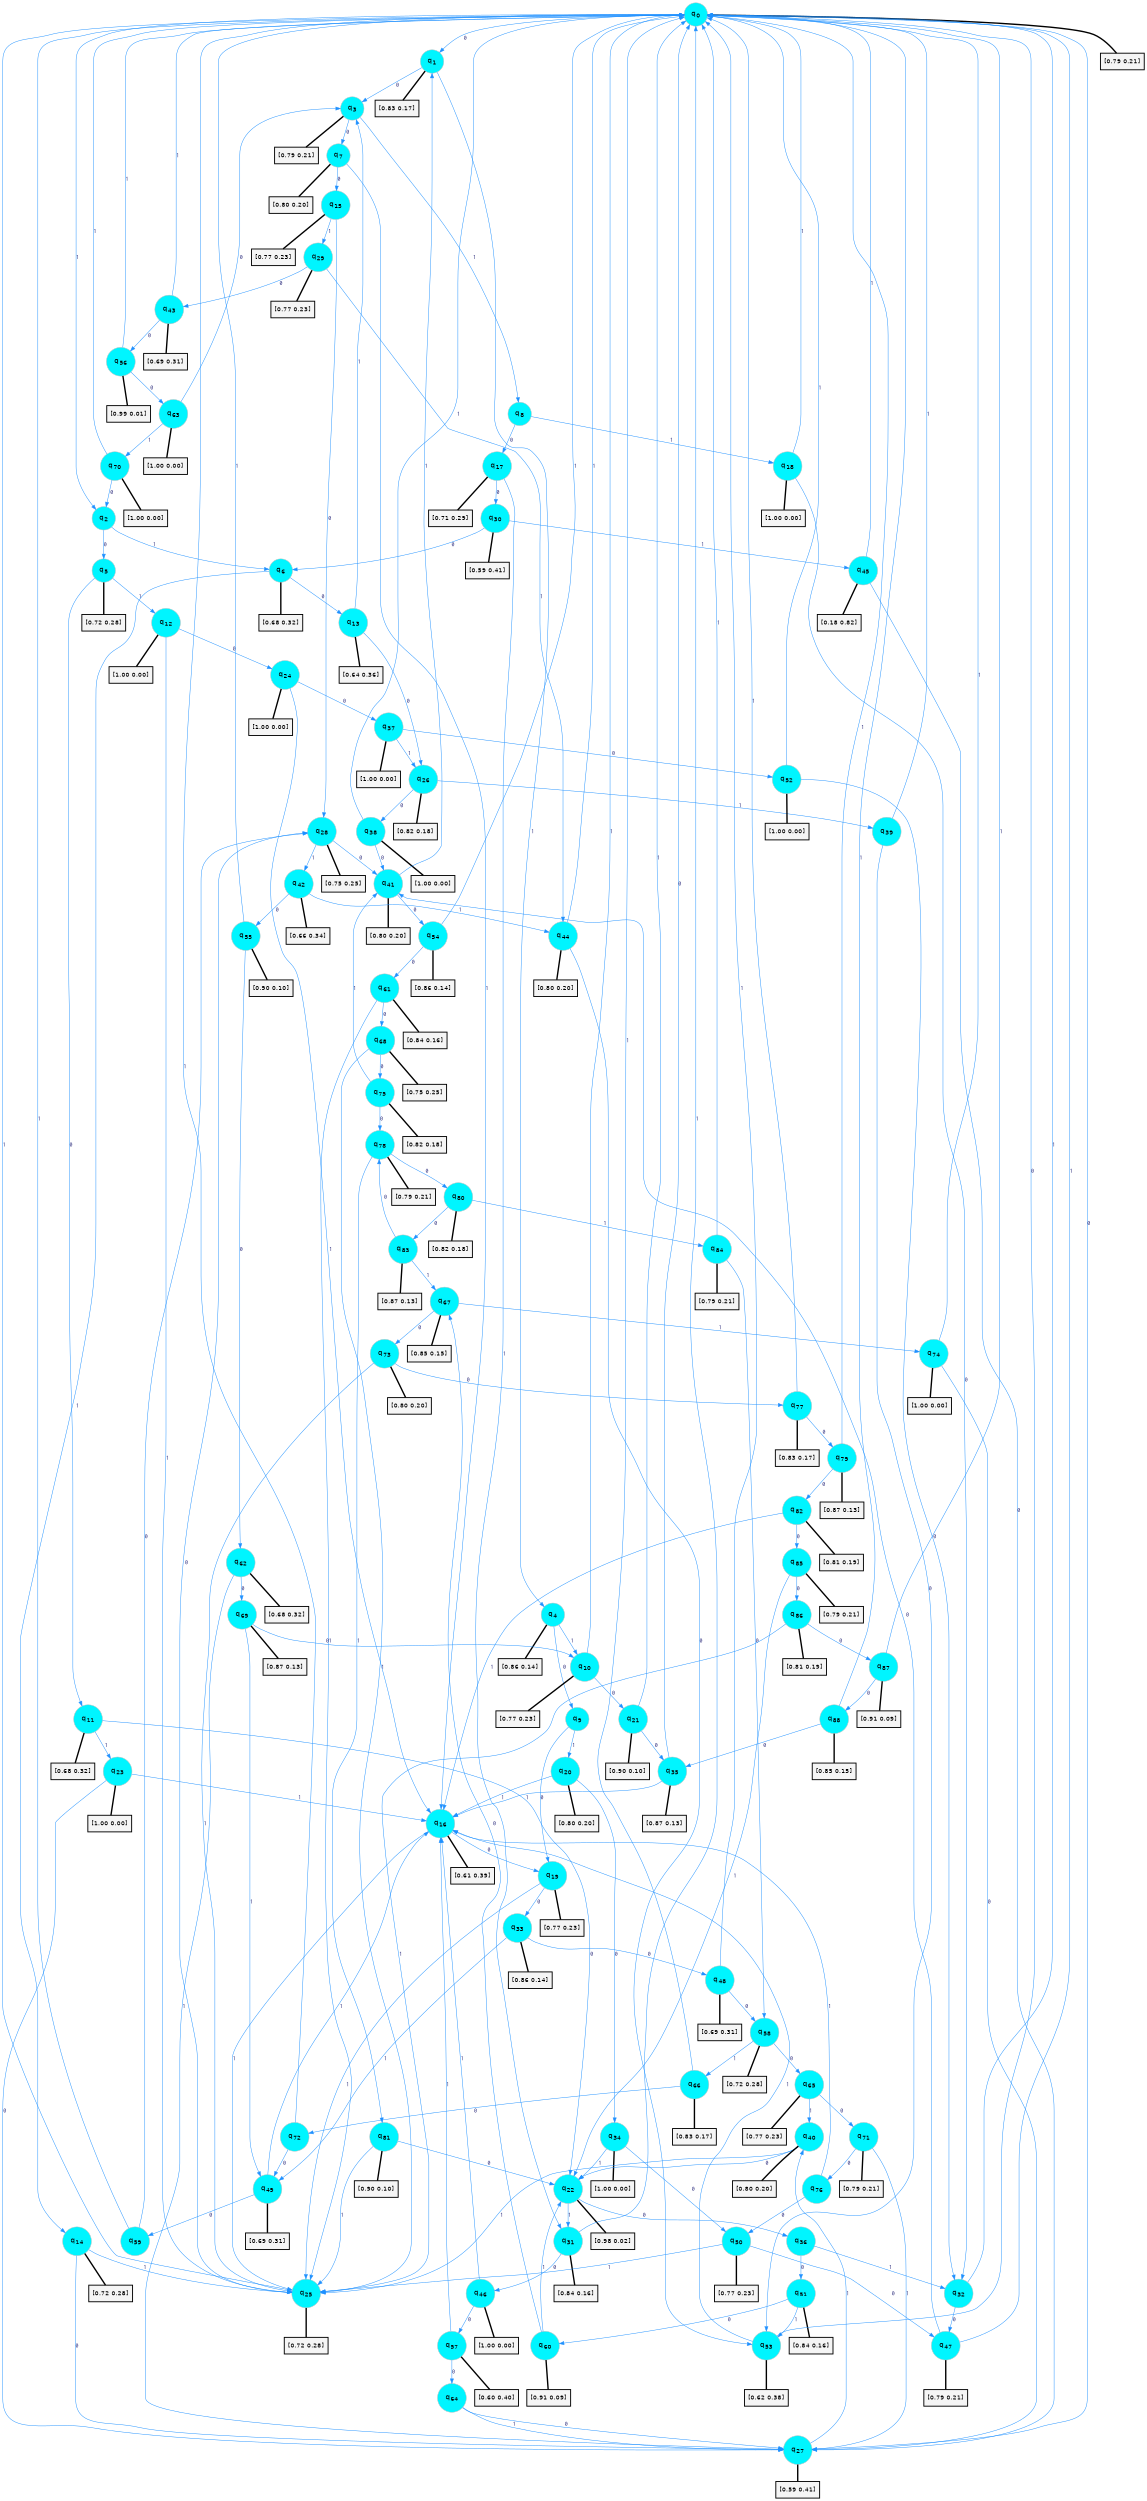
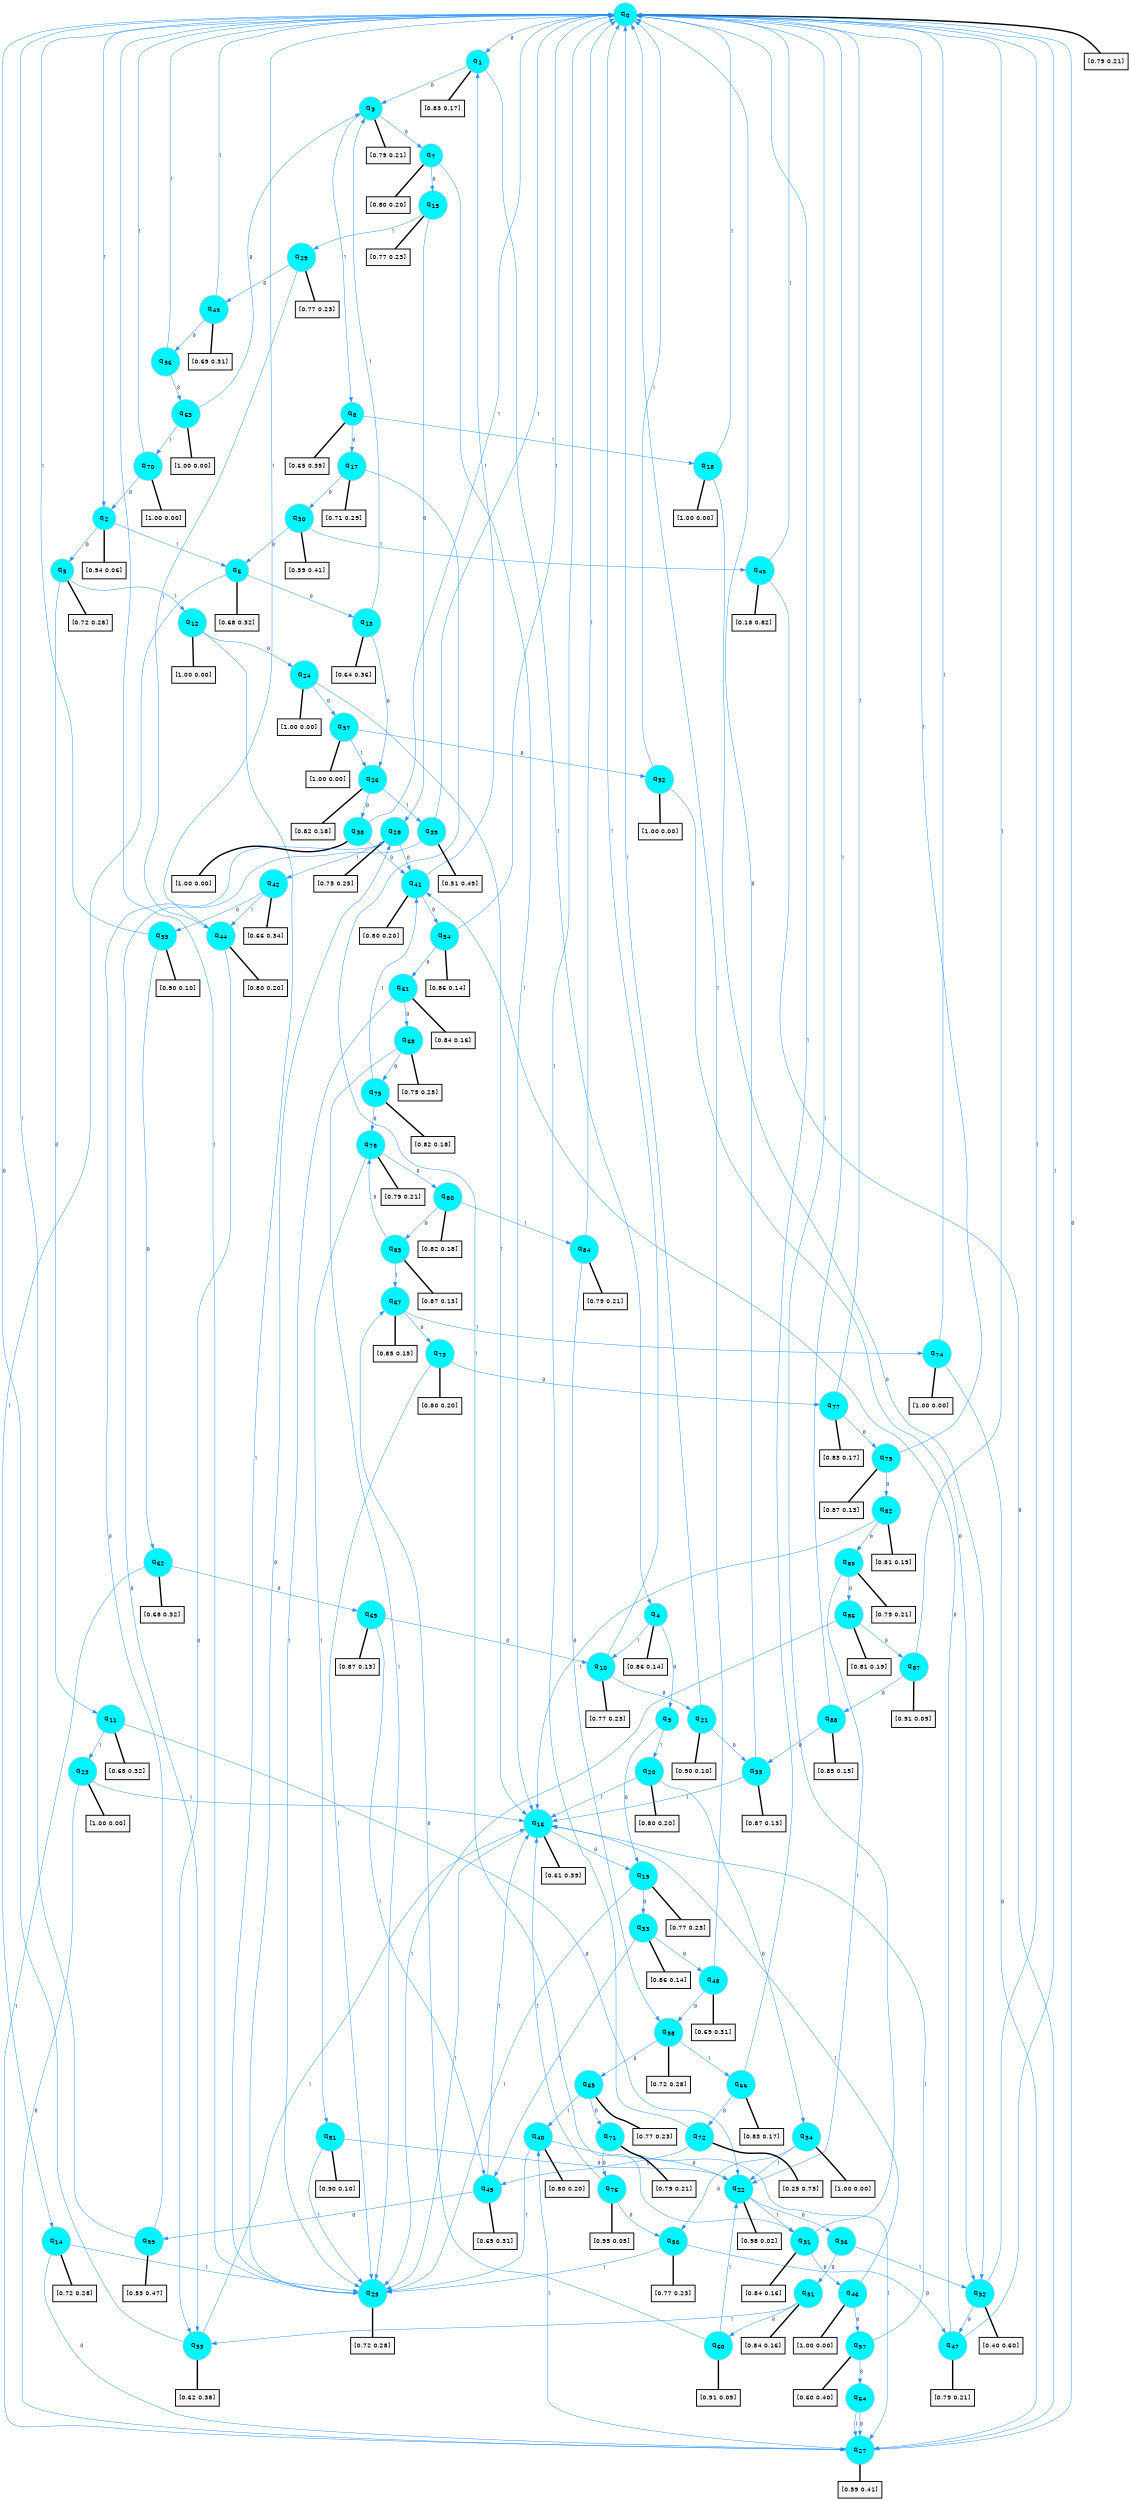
node "[0.99 0.01]": removed
node "[0.65 0.35]": added
node "[0.94 0.06]": added
node "[0.51 0.49]": added
node "[0.25 0.75]": added
node "[0.95 0.05]": added
node "[0.53 0.47]": added
node "[0.40 0.60]": added
